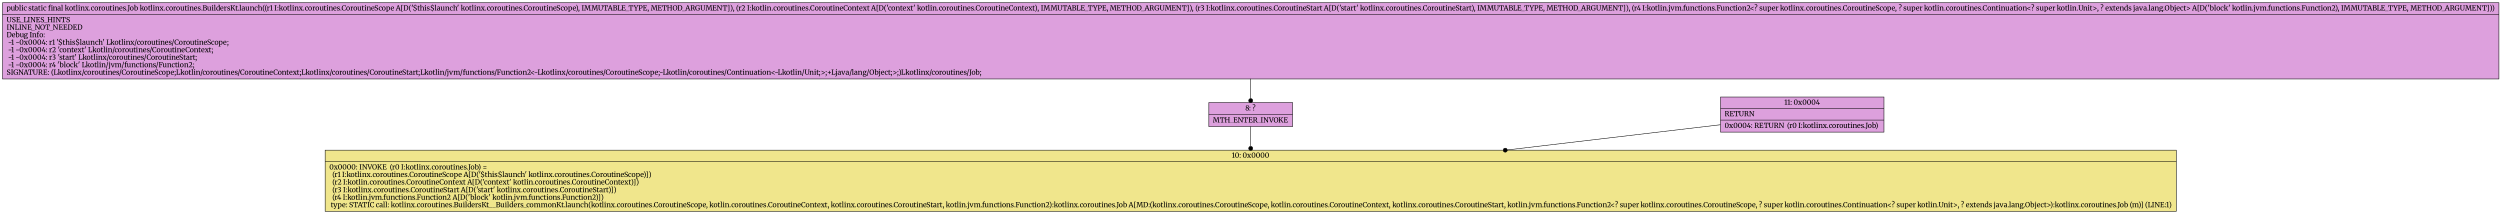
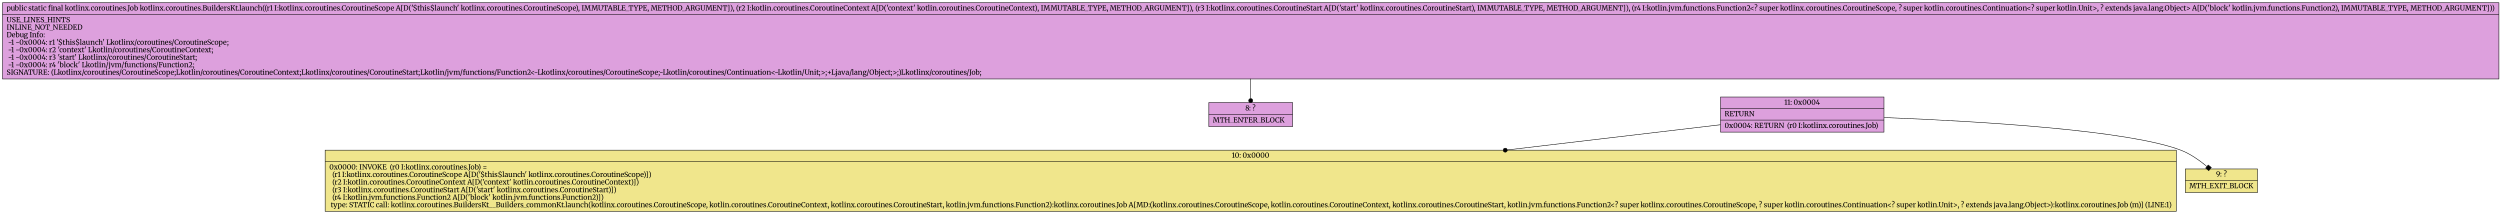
node "8: ?": text "MTH_ENTER_INVOKE" -> "MTH_ENTER_BLOCK"
edge "8: ?" -> "10: 0x0000": removed
node "9: ?": added
